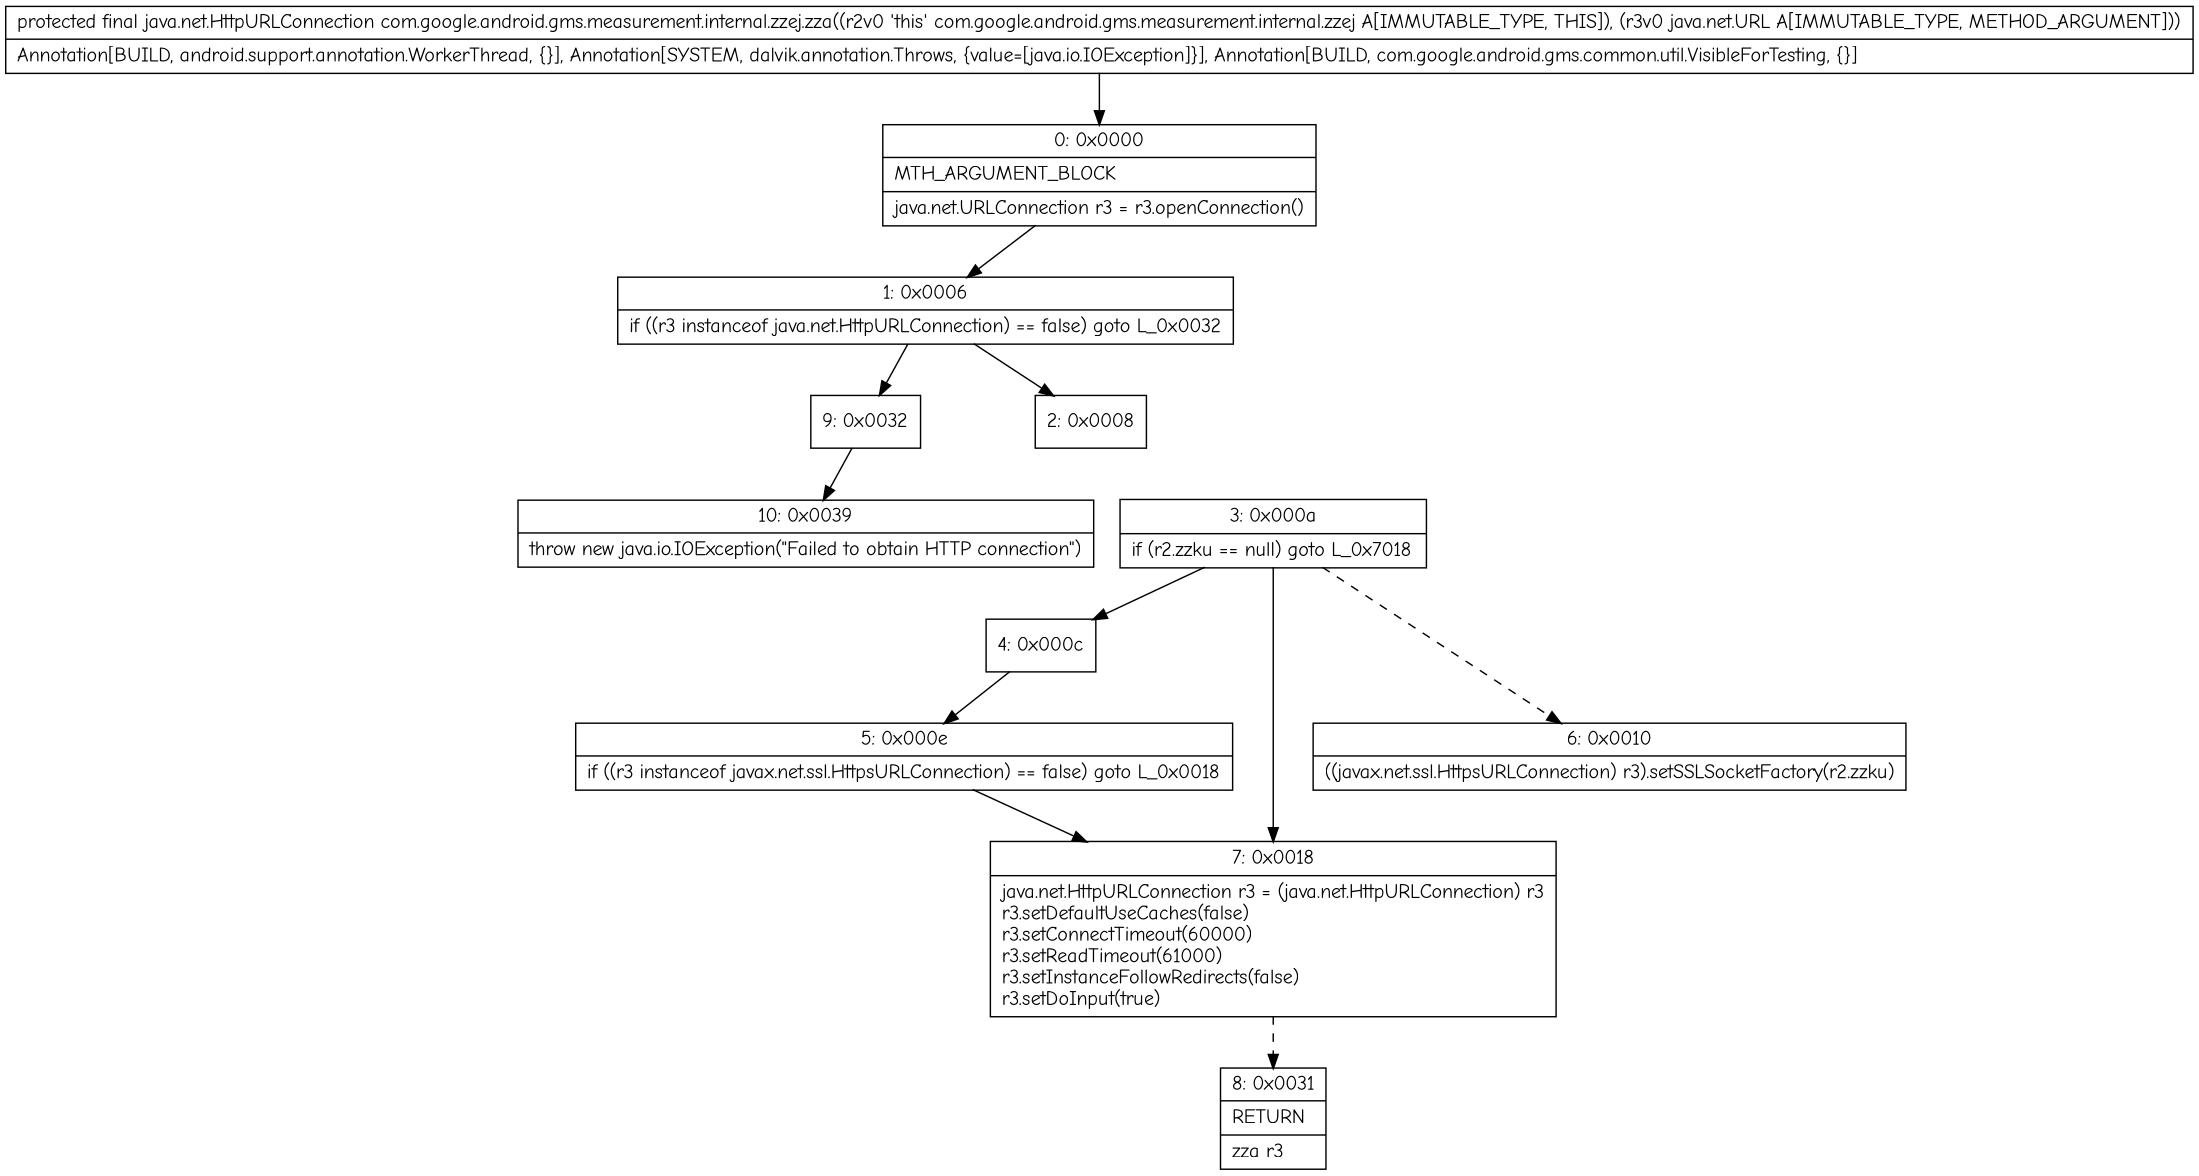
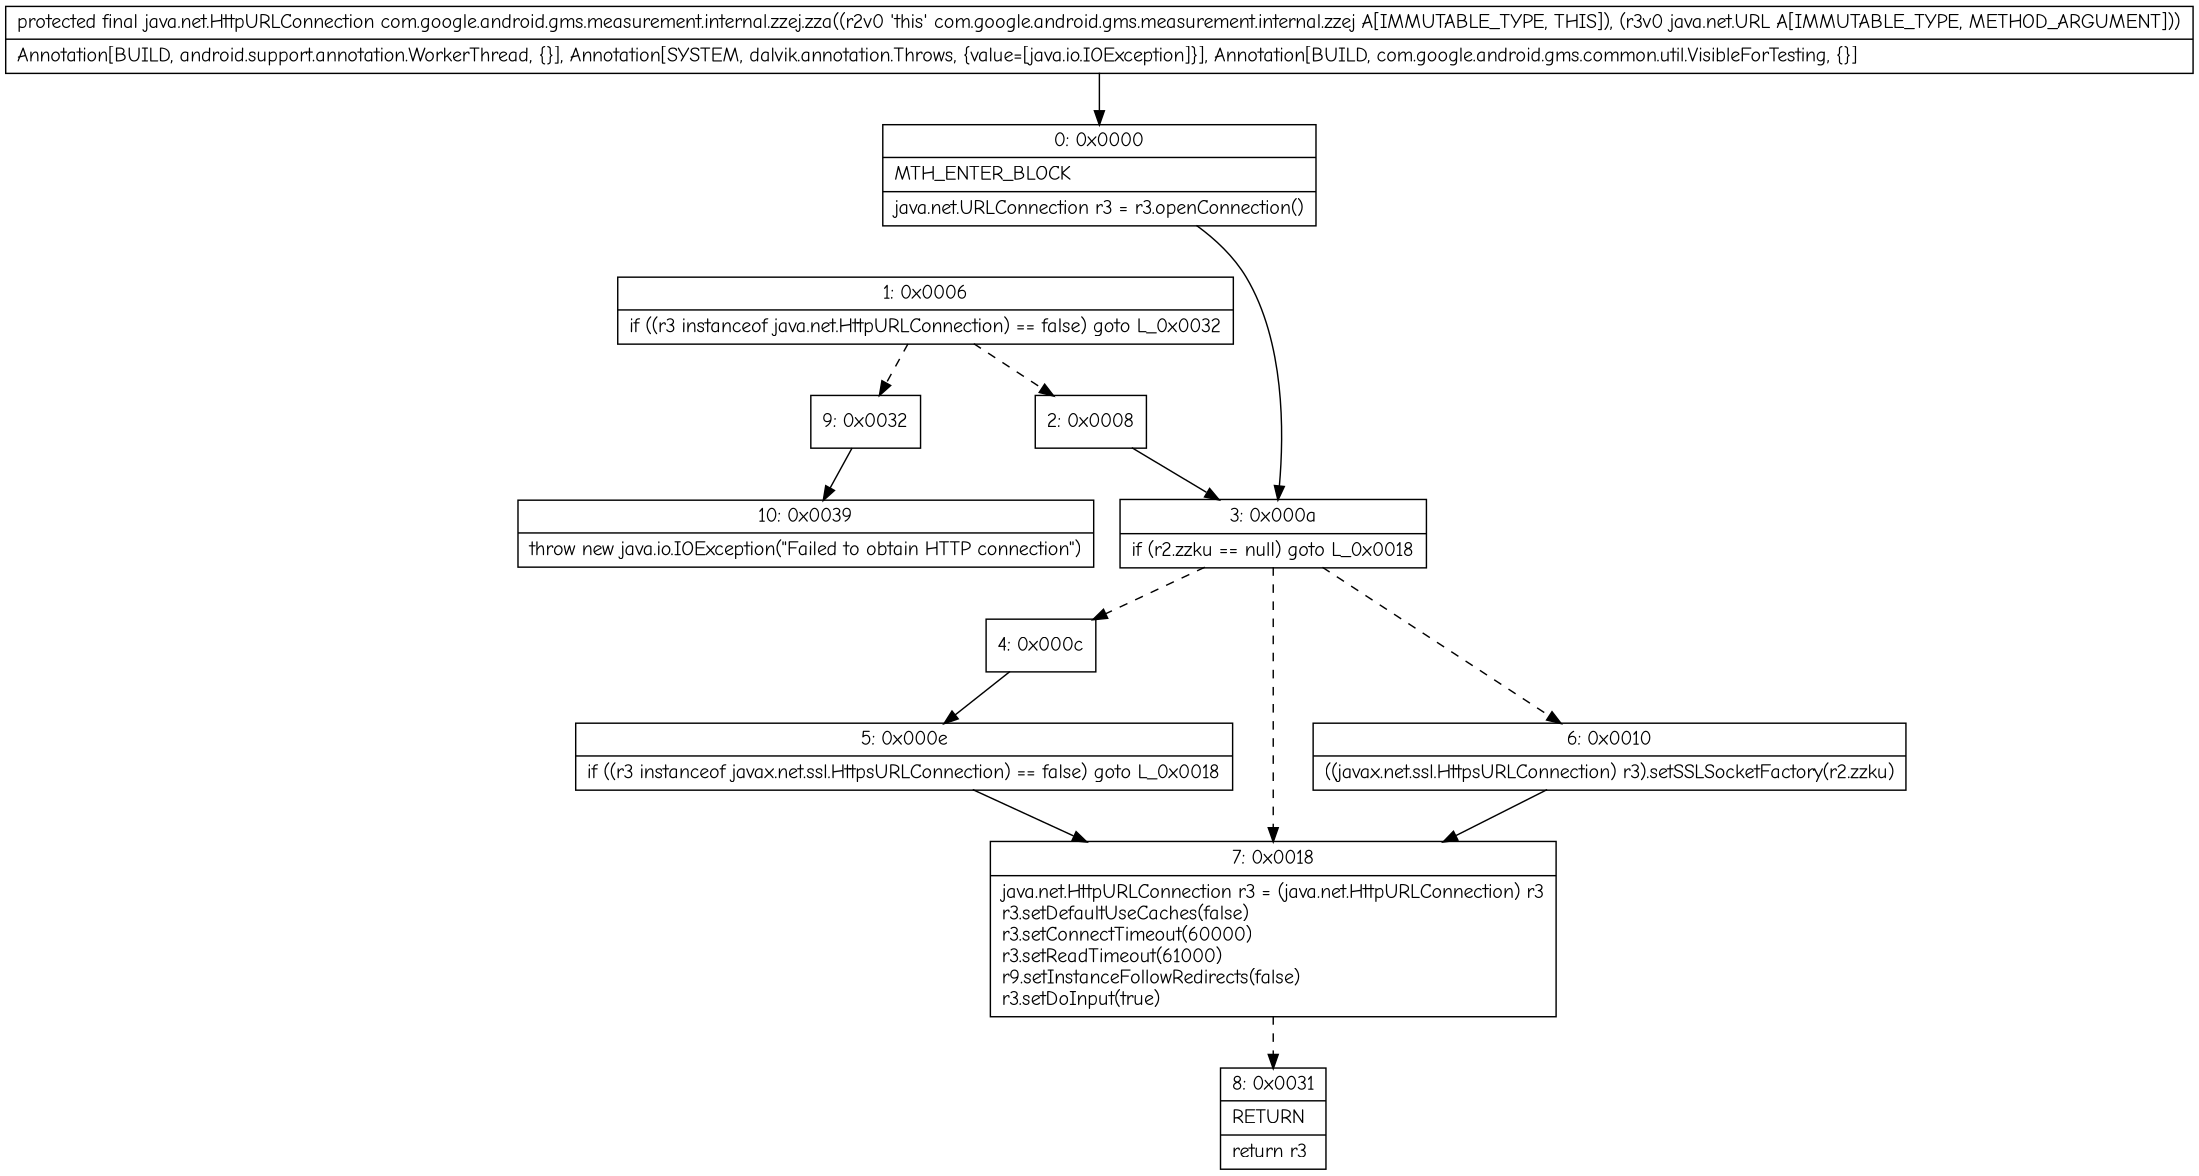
node "0: 0x0000": text "MTH_ARGUMENT_BLOCK" -> "MTH_ENTER_BLOCK"
edge "0: 0x0000" -> "1: 0x0006": now "0: 0x0000" -> "3: 0x000a"
edge "1: 0x0006" -> "9: 0x0032": style solid -> dashed
edge "1: 0x0006" -> "2: 0x0008": style solid -> dashed
edge "2: 0x0008" -> "3: 0x000a": added
node "3: 0x000a": text "if (r2.zzku == null) goto L_0x7018" -> "if (r2.zzku == null) goto L_0x0018"
edge "3: 0x000a" -> "4: 0x000c": style solid -> dashed
edge "3: 0x000a" -> "7: 0x0018": style solid -> dashed
edge "6: 0x0010" -> "7: 0x0018": added
node "7: 0x0018": text "r3.setInstanceFollowRedirects(false)" -> "r9.setInstanceFollowRedirects(false)"
node "8: 0x0031": text "zza r3" -> "return r3"
